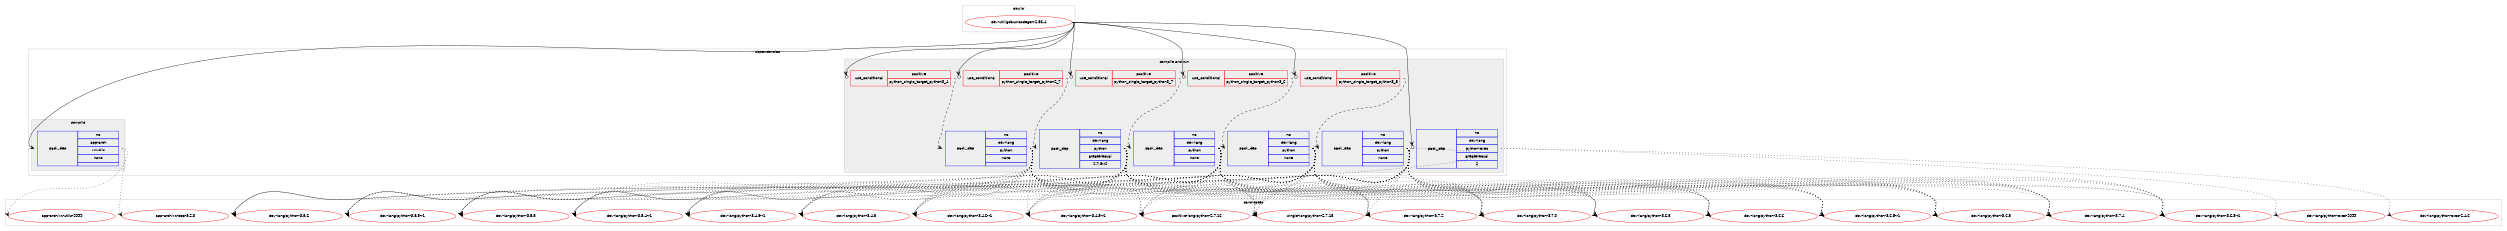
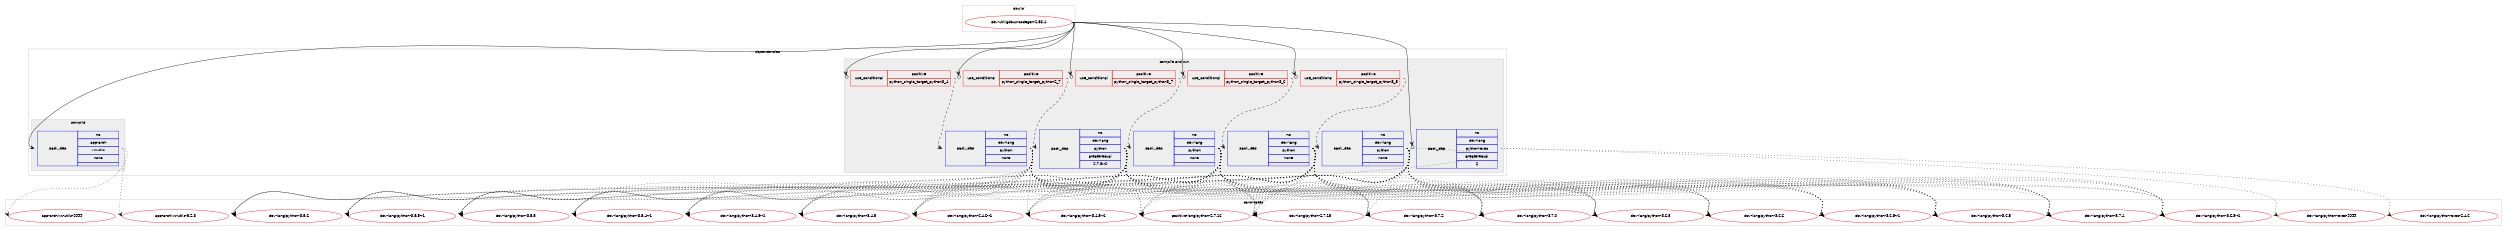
node "app-arch/xz-dep-5.2.3": label "app-arch/xz-dep-5.2.3" -> "app-arch/xz-utils-5.2.3"
node "dev-lang/python-3.4.6-r1": label "dev-lang/python-3.4.6-r1" -> "dev-lang/python-6.4.6-r1"
node "single-lang/python-2.7.15": label "single-lang/python-2.7.15" -> "dev-lang/python-2.7.15"
